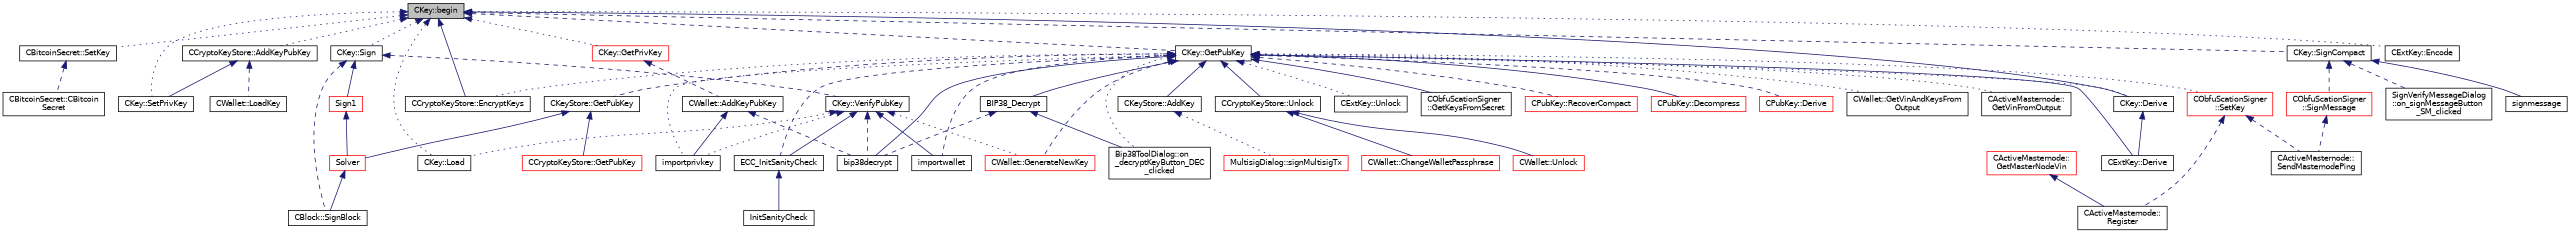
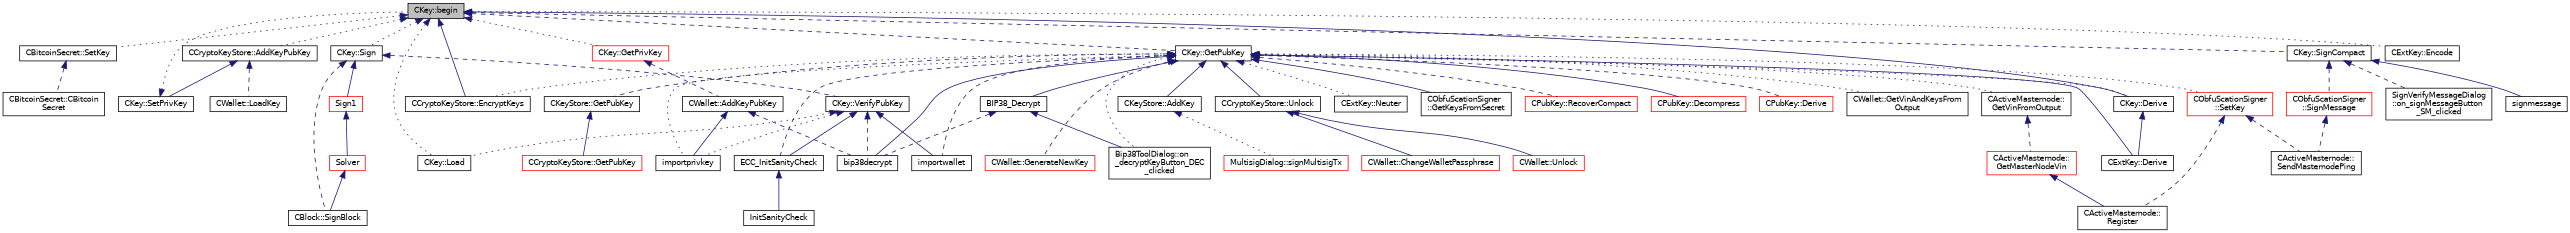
edge "CKey::SetPrivKey" -> "CKey::begin": reversed
node "CExtKey::Unlock": label "CExtKey::Unlock" -> "CExtKey::Neuter"
edge "CWallet::GenerateNewKey" -> "CKey::VerifyPubKey": removed
edge "Solver" -> "CKeyStore::GetPubKey": removed
edge "CActiveMasternode:: GetMasterNodeVin" -> "CActiveMasternode:: GetVinFromOutput": added
